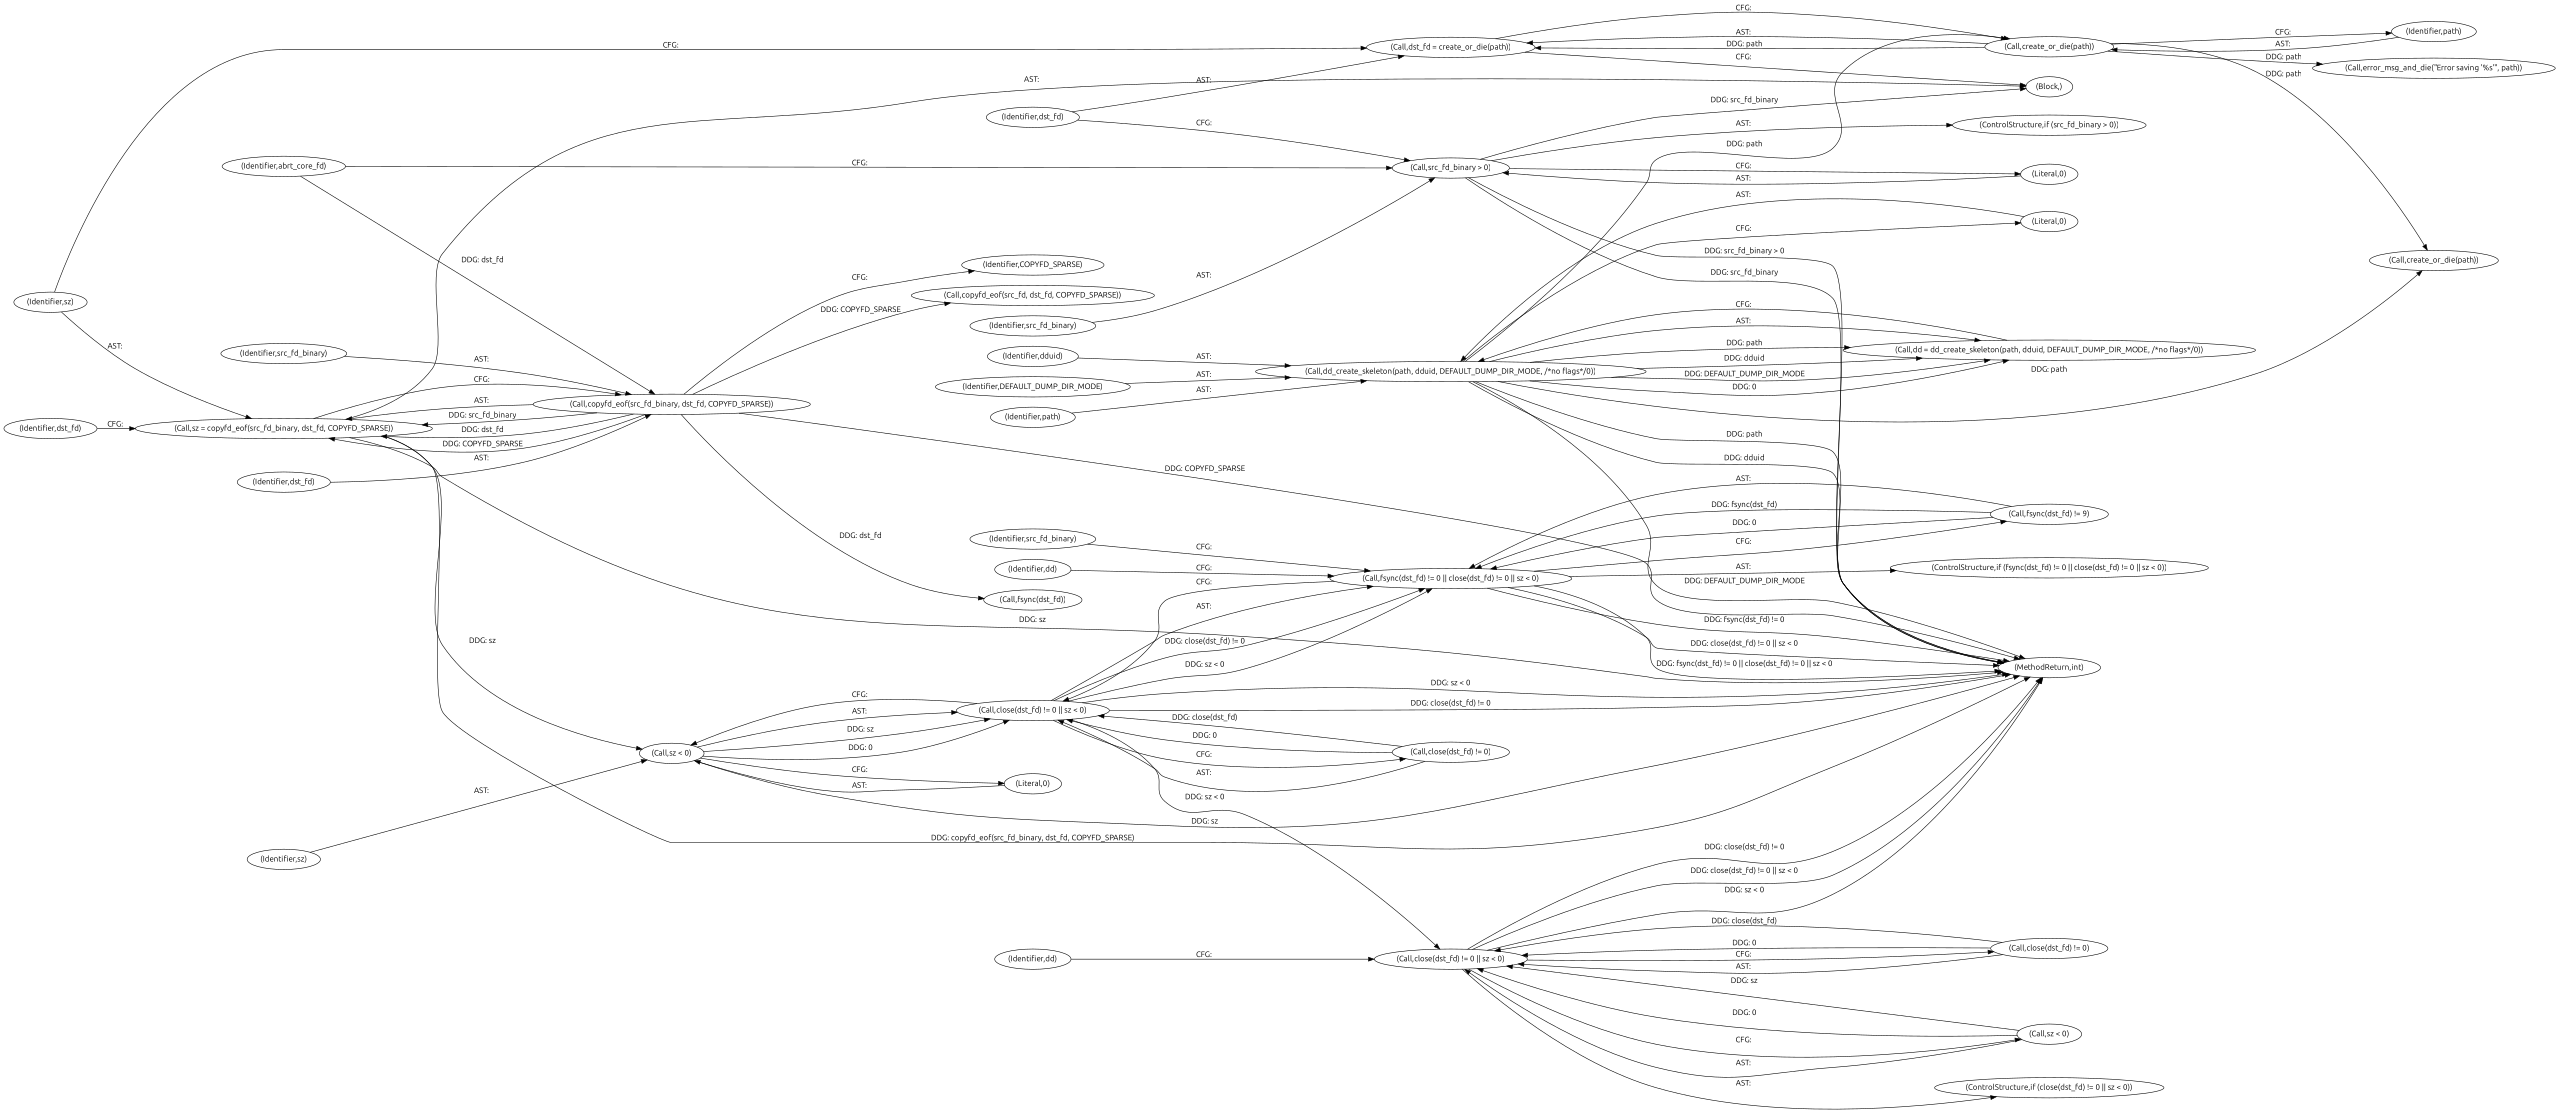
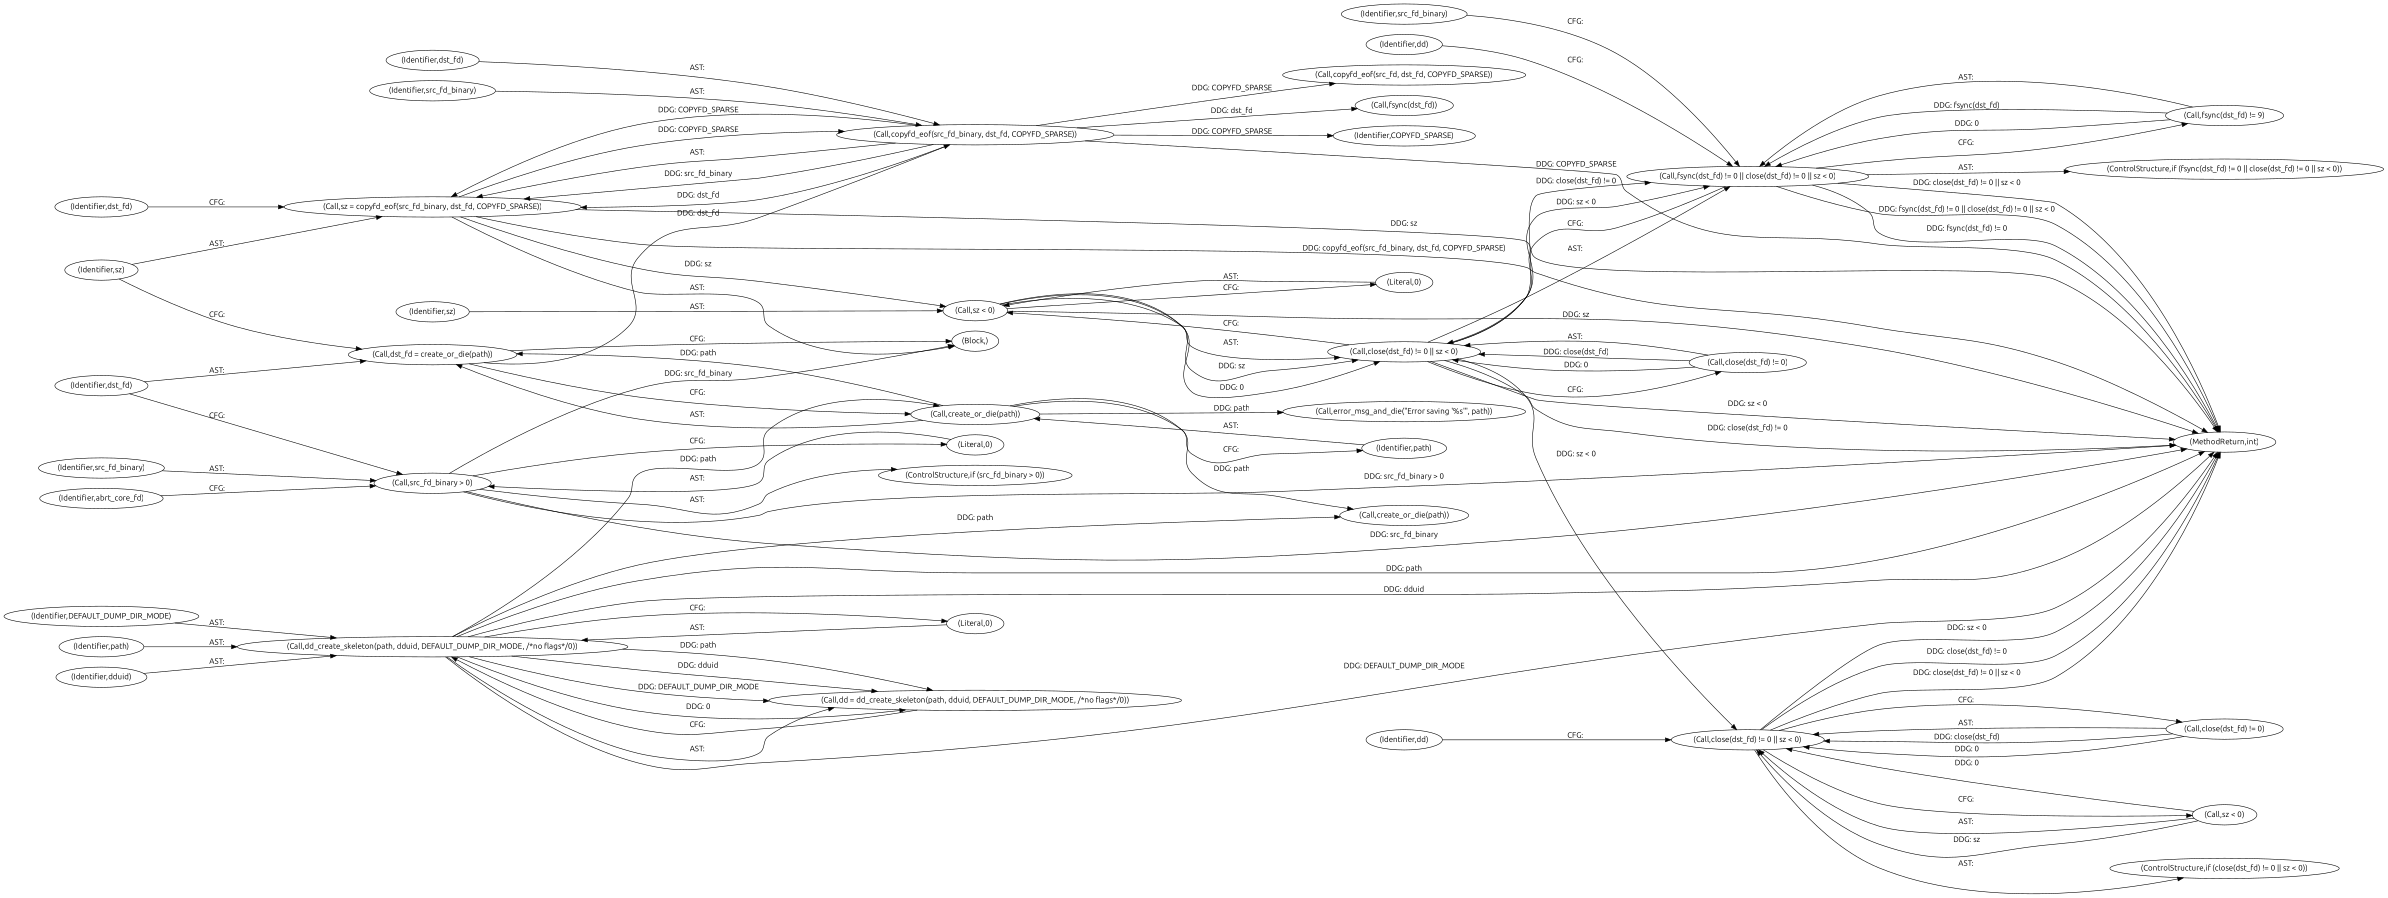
edge "(Call,copyfd_eof(src_fd_binary, dst_fd, COPYFD_SPARSE))" -> "(Identifier,COPYFD_SPARSE)": label "CFG: " -> "DDG: COPYFD_SPARSE"
edge "(Identifier,abrt_core_fd)" -> "(Call,copyfd_eof(src_fd_binary, dst_fd, COPYFD_SPARSE))": now "(Call,dst_fd = create_or_die(path))" -> "(Call,copyfd_eof(src_fd_binary, dst_fd, COPYFD_SPARSE))"
edge "(Call,sz = copyfd_eof(src_fd_binary, dst_fd, COPYFD_SPARSE))" -> "(Call,copyfd_eof(src_fd_binary, dst_fd, COPYFD_SPARSE))": label "CFG: " -> "DDG: COPYFD_SPARSE"
